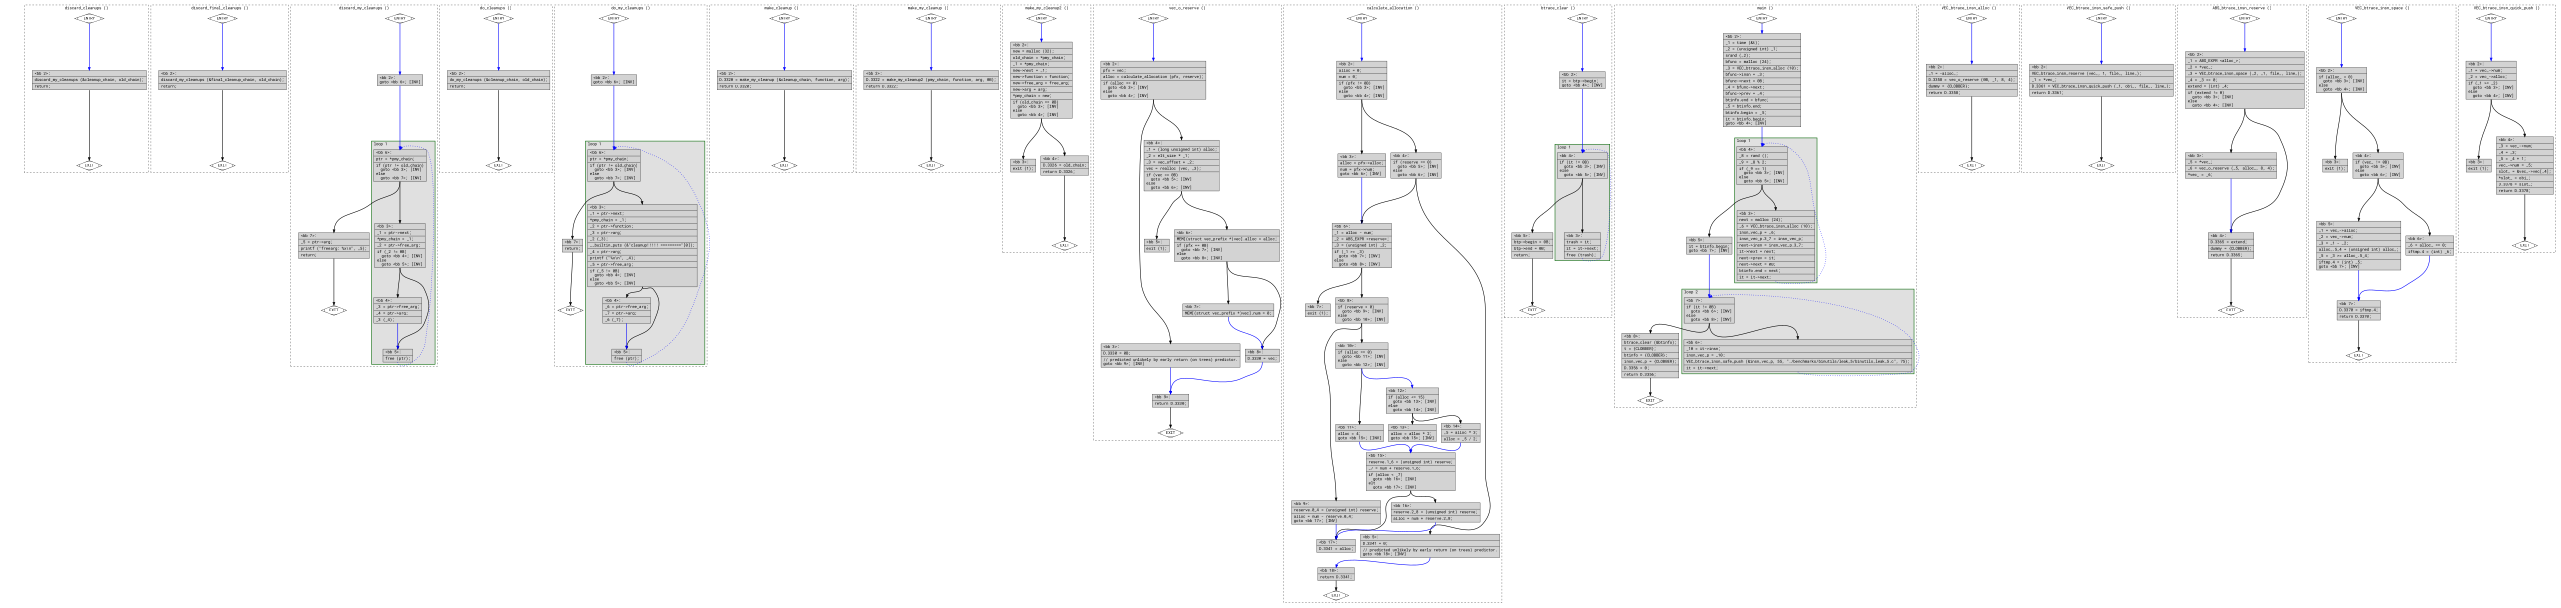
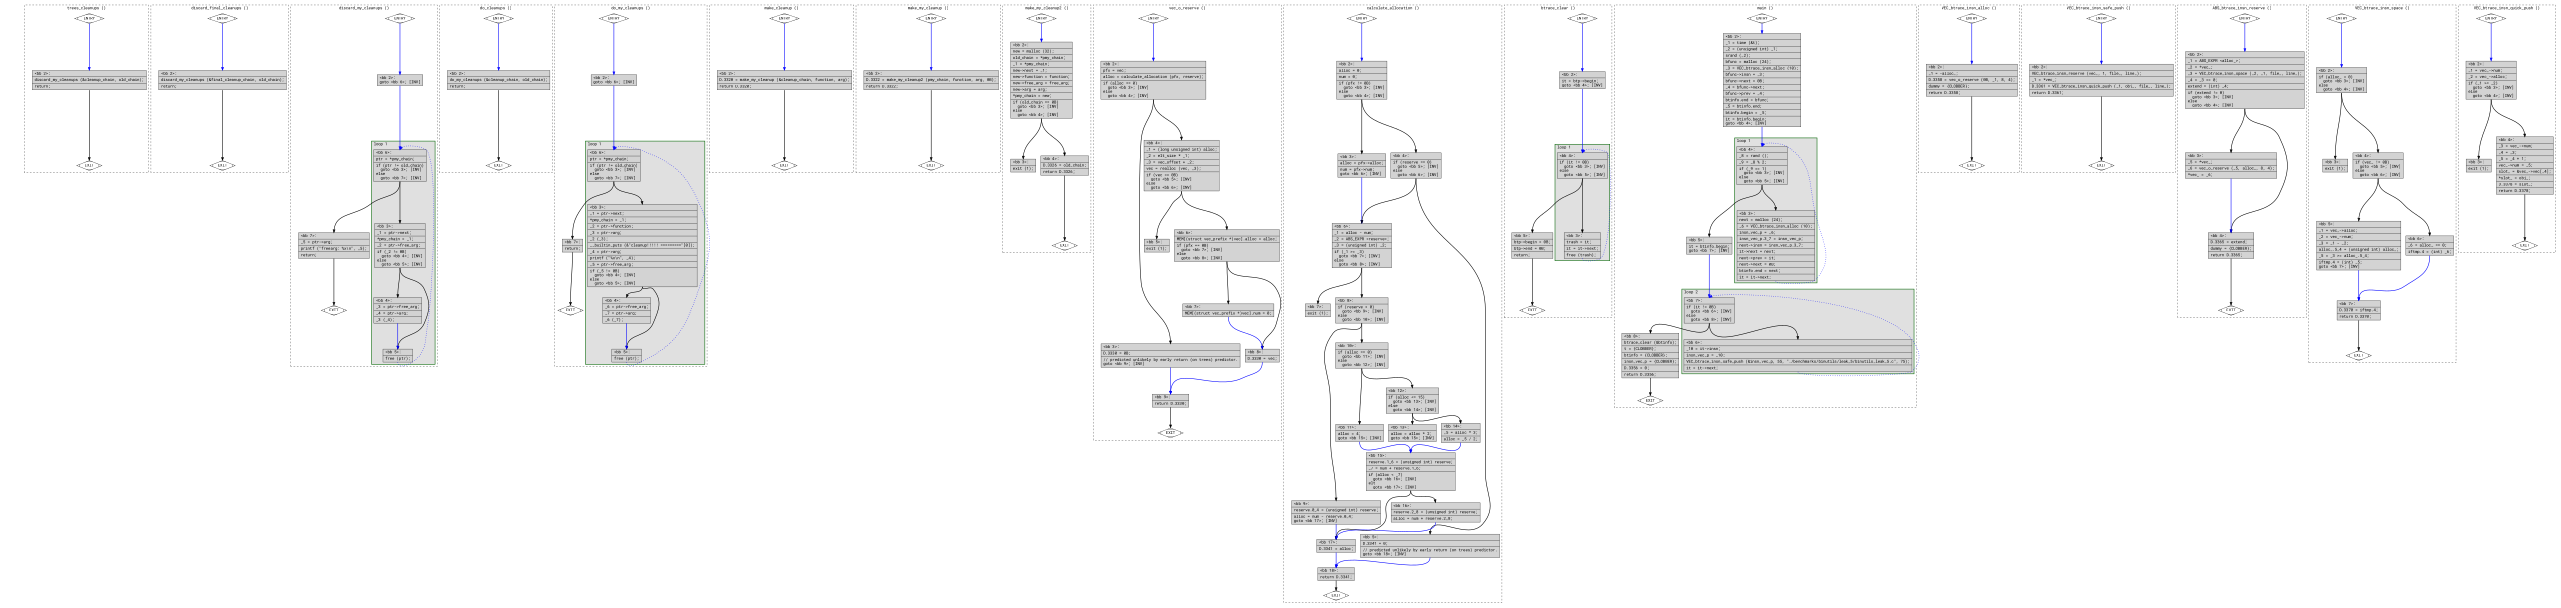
cluster "discard_cleanups ()": label "discard_cleanups ()" -> "trees_cleanups ()"
edge "<bb 10>:" -> "<bb 12>:": color blue -> black
edge "<bb 17>:" -> "<bb 18>:": added
